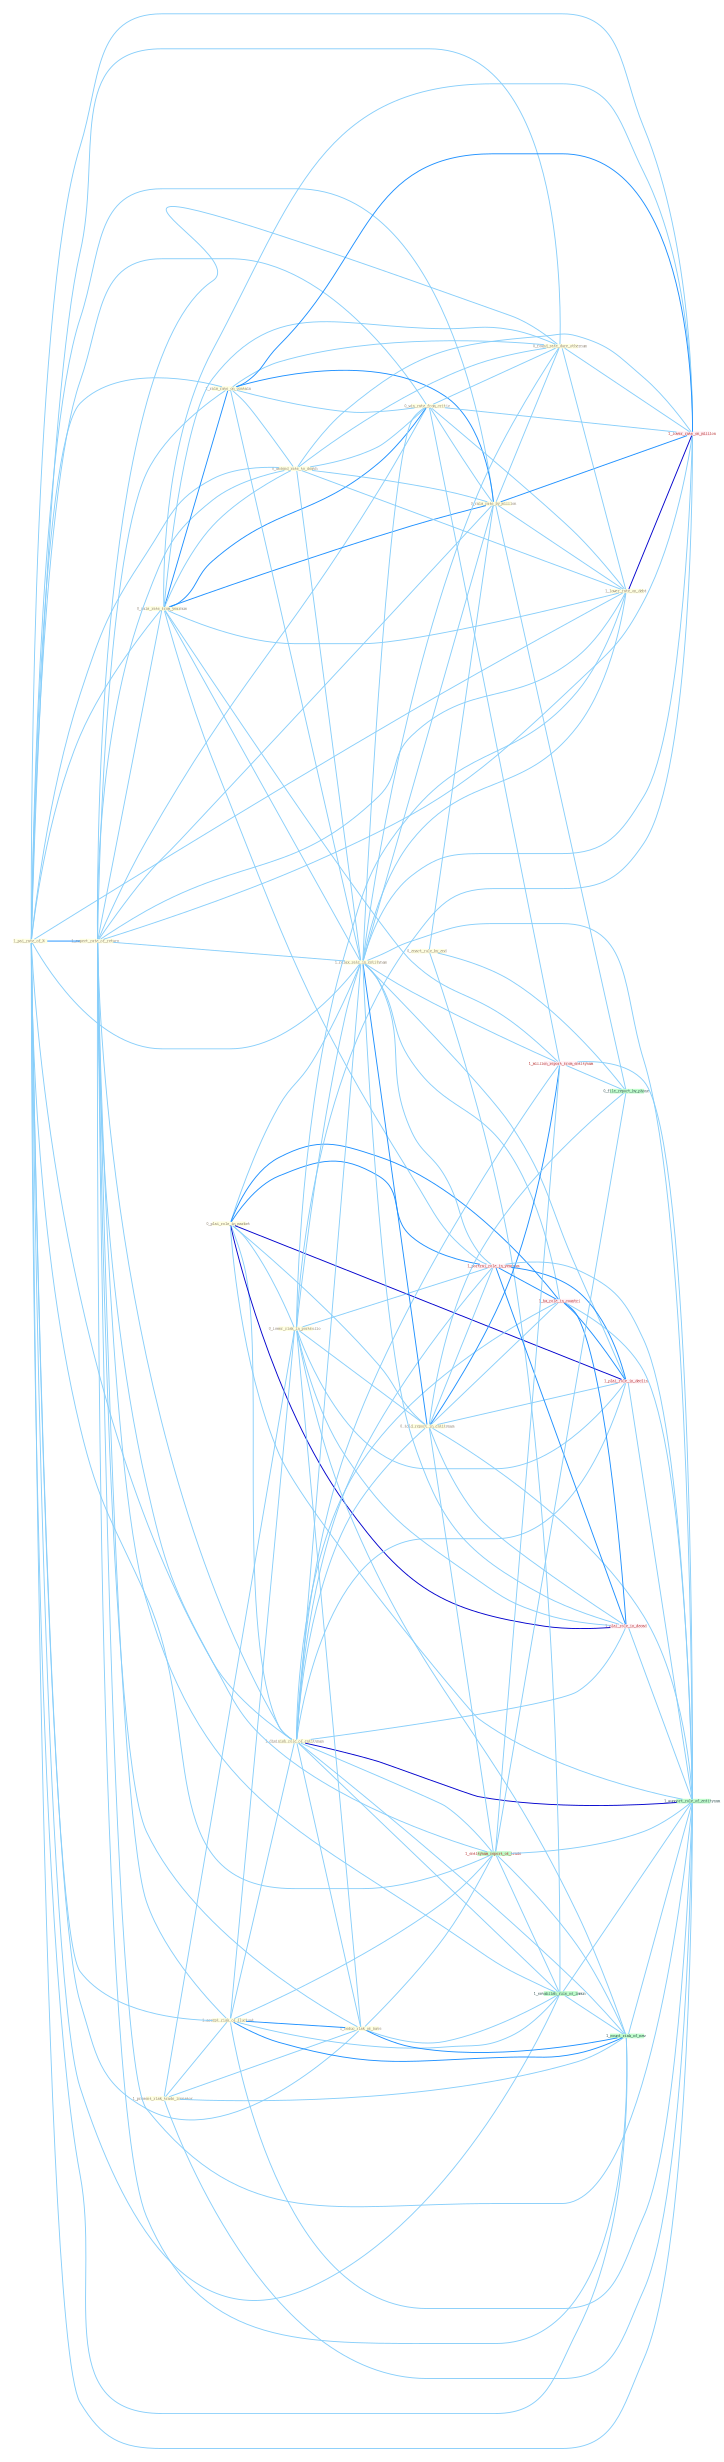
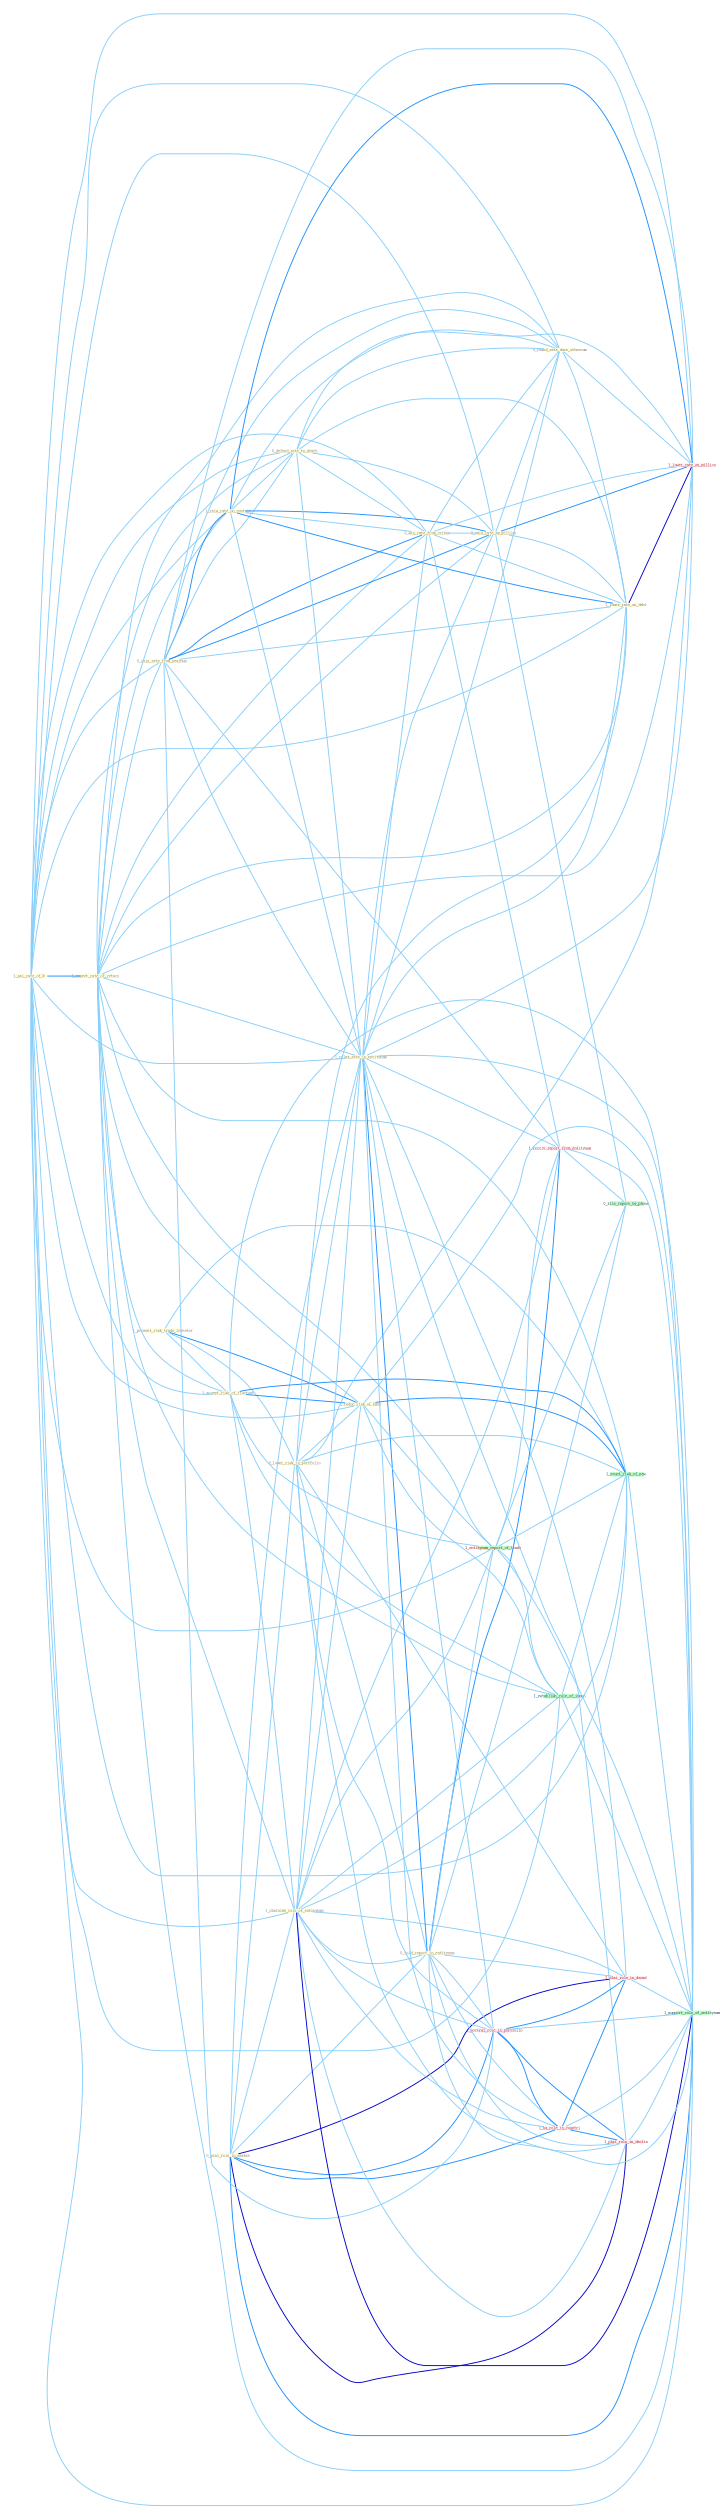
edge "1_rais_rate_on_contain" -- "1_lower_rate_on_debt": added
node "0_enact_rule_by_end": removed
node "1_million_report_from_entitynam": label "1_million_report_from_entitynam" -> "1_receiv_report_from_entitynam"
node "1_portrai_role_in_yearnum": label "1_portrai_role_in_yearnum" -> "1_portrai_role_in_portfolio"
edge "0_plai_role_in_market" -- "1_support_role_of_entitynam": color #87cefa -> #1e90ff
edge "0_lower_risk_in_portfolio" -- "1_accept_risk_of_fluctuat": removed
edge "1_reduc_risk_of_have" -- "1_present_risk_trade_investor": color #87cefa -> #1e90ff
edge "1_support_role_of_entitynam" -- "1_present_risk_trade_investor": now "1_support_role_of_entitynam" -- "1_reduc_risk_of_have"
